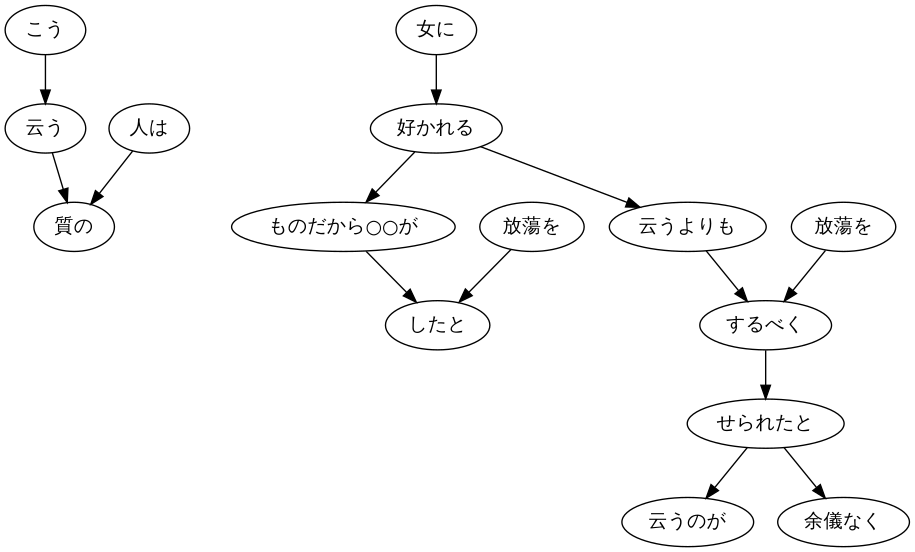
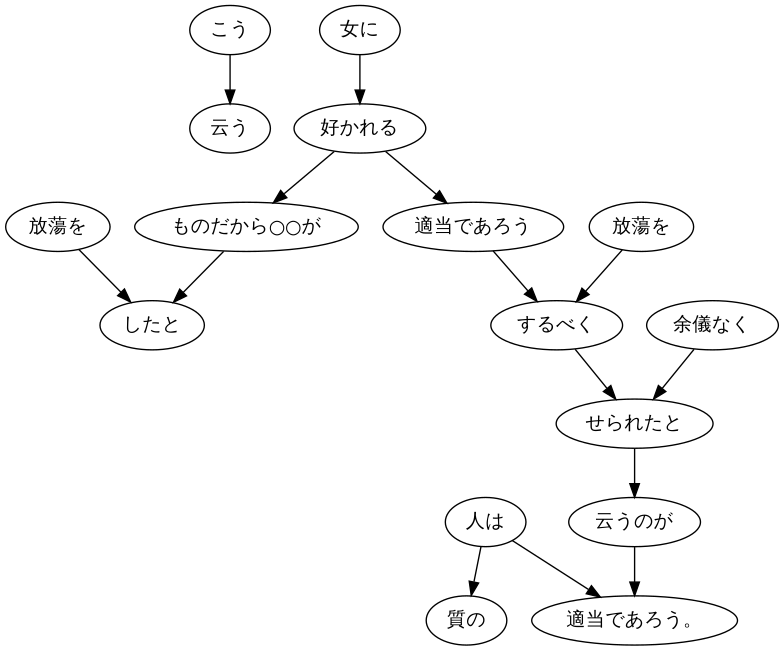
edge "云う" -> "質の": removed
node "云うよりも": label "云うよりも" -> "適当であろう"
edge "せられたと" -> "余儀なく": reversed
node "適当であろう。": added
